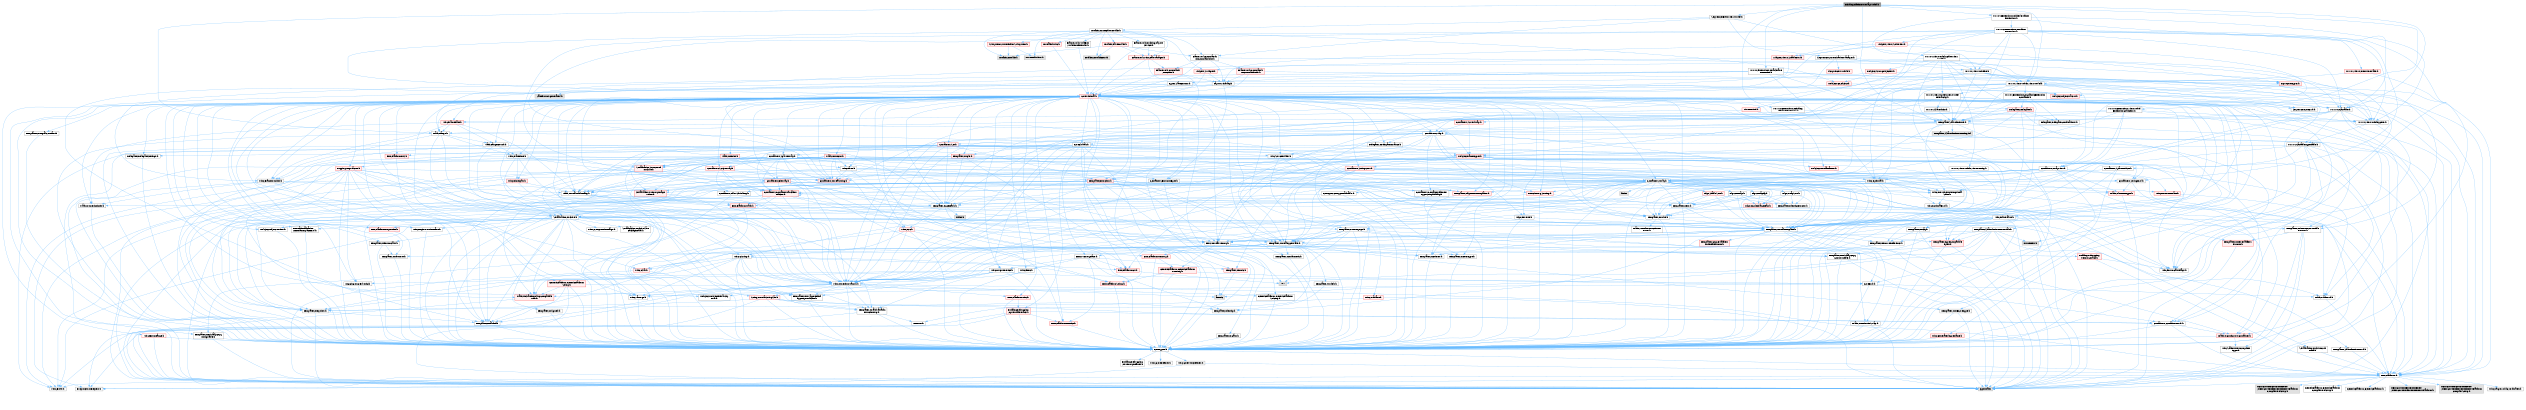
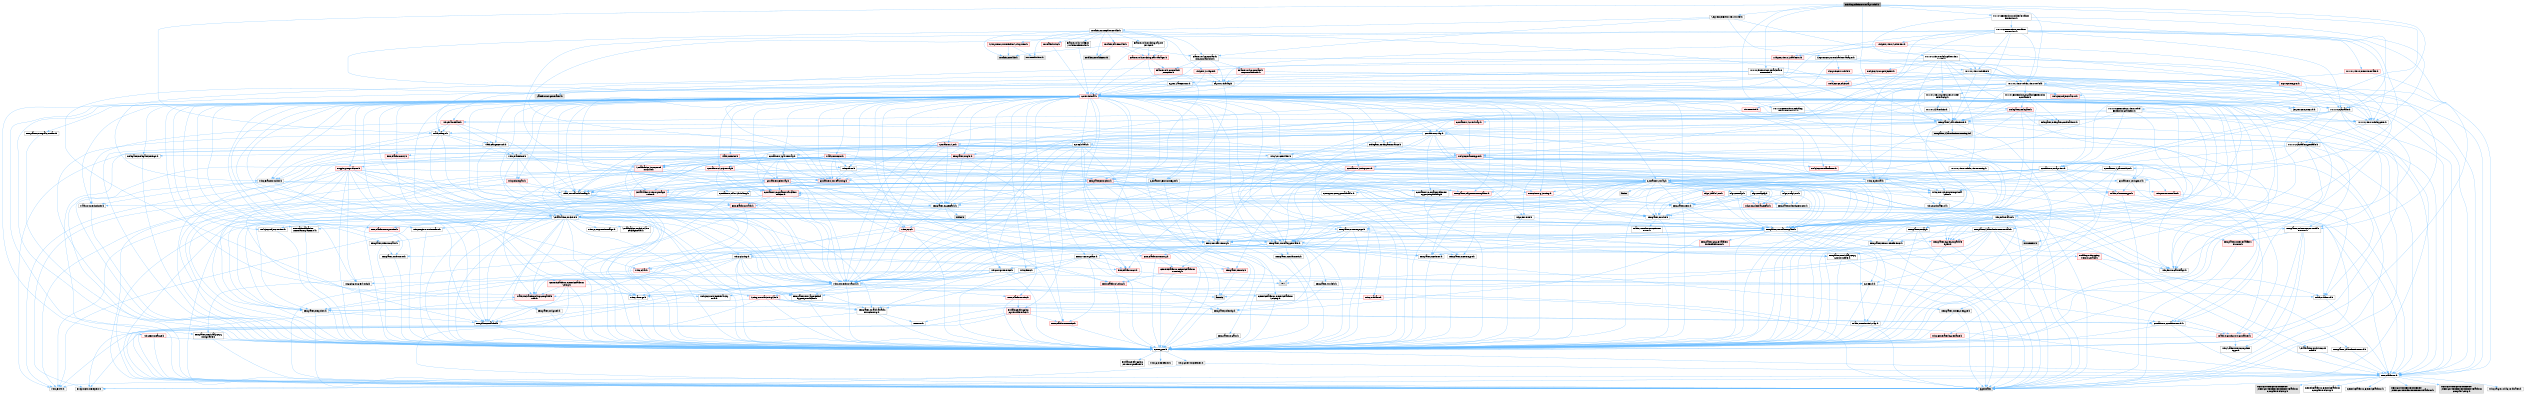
node "Framework/Misc/TabManager.h": label "Framework/Misc/TabManager.h" -> "Framework/Docking/TabManager.h"
edge "MVVM/Extensions/ViewModel ExtensionCollection.h" -> "Templates/UnrealTemplate.h": now "MVVM/Extensions/ViewModel ExtensionCollection.h" -> "Templates/TypeCompatible Bytes.h"
edge "MVVM/CastableTypeTable.h" -> "Misc/EnumClassFlags.h": now "MVVM/ViewModels/ViewModel Hierarchy.h" -> "Misc/EnumClassFlags.h"
edge "Misc/AssertionMacros.h" -> "Templates/IsValidVariadic FunctionArg.h": now "HAL/MemoryBase.h" -> "Templates/IsValidVariadic FunctionArg.h"
